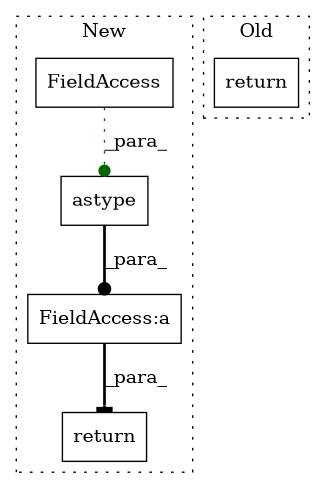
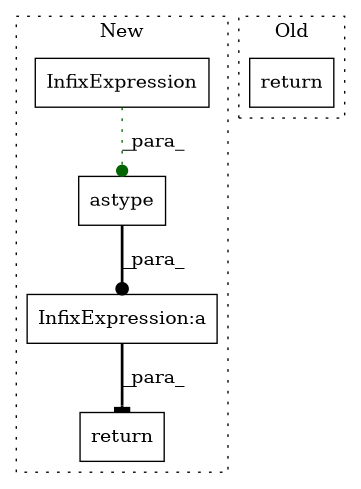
node "FieldAccess": label "FieldAccess" -> "InfixExpression"
node "FieldAccess:a": label "FieldAccess:a" -> "InfixExpression:a"
